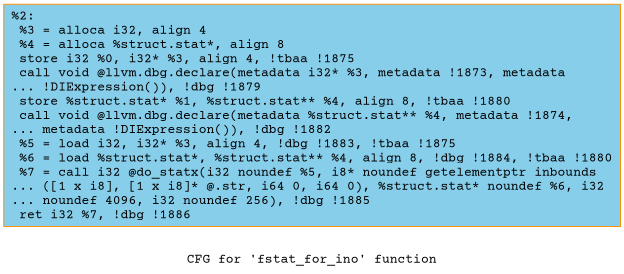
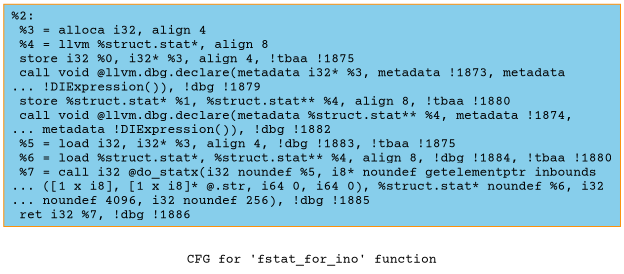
node "%2:": text "%4 = alloca %struct.stat*, align 8" -> "%4 = llvm %struct.stat*, align 8"
